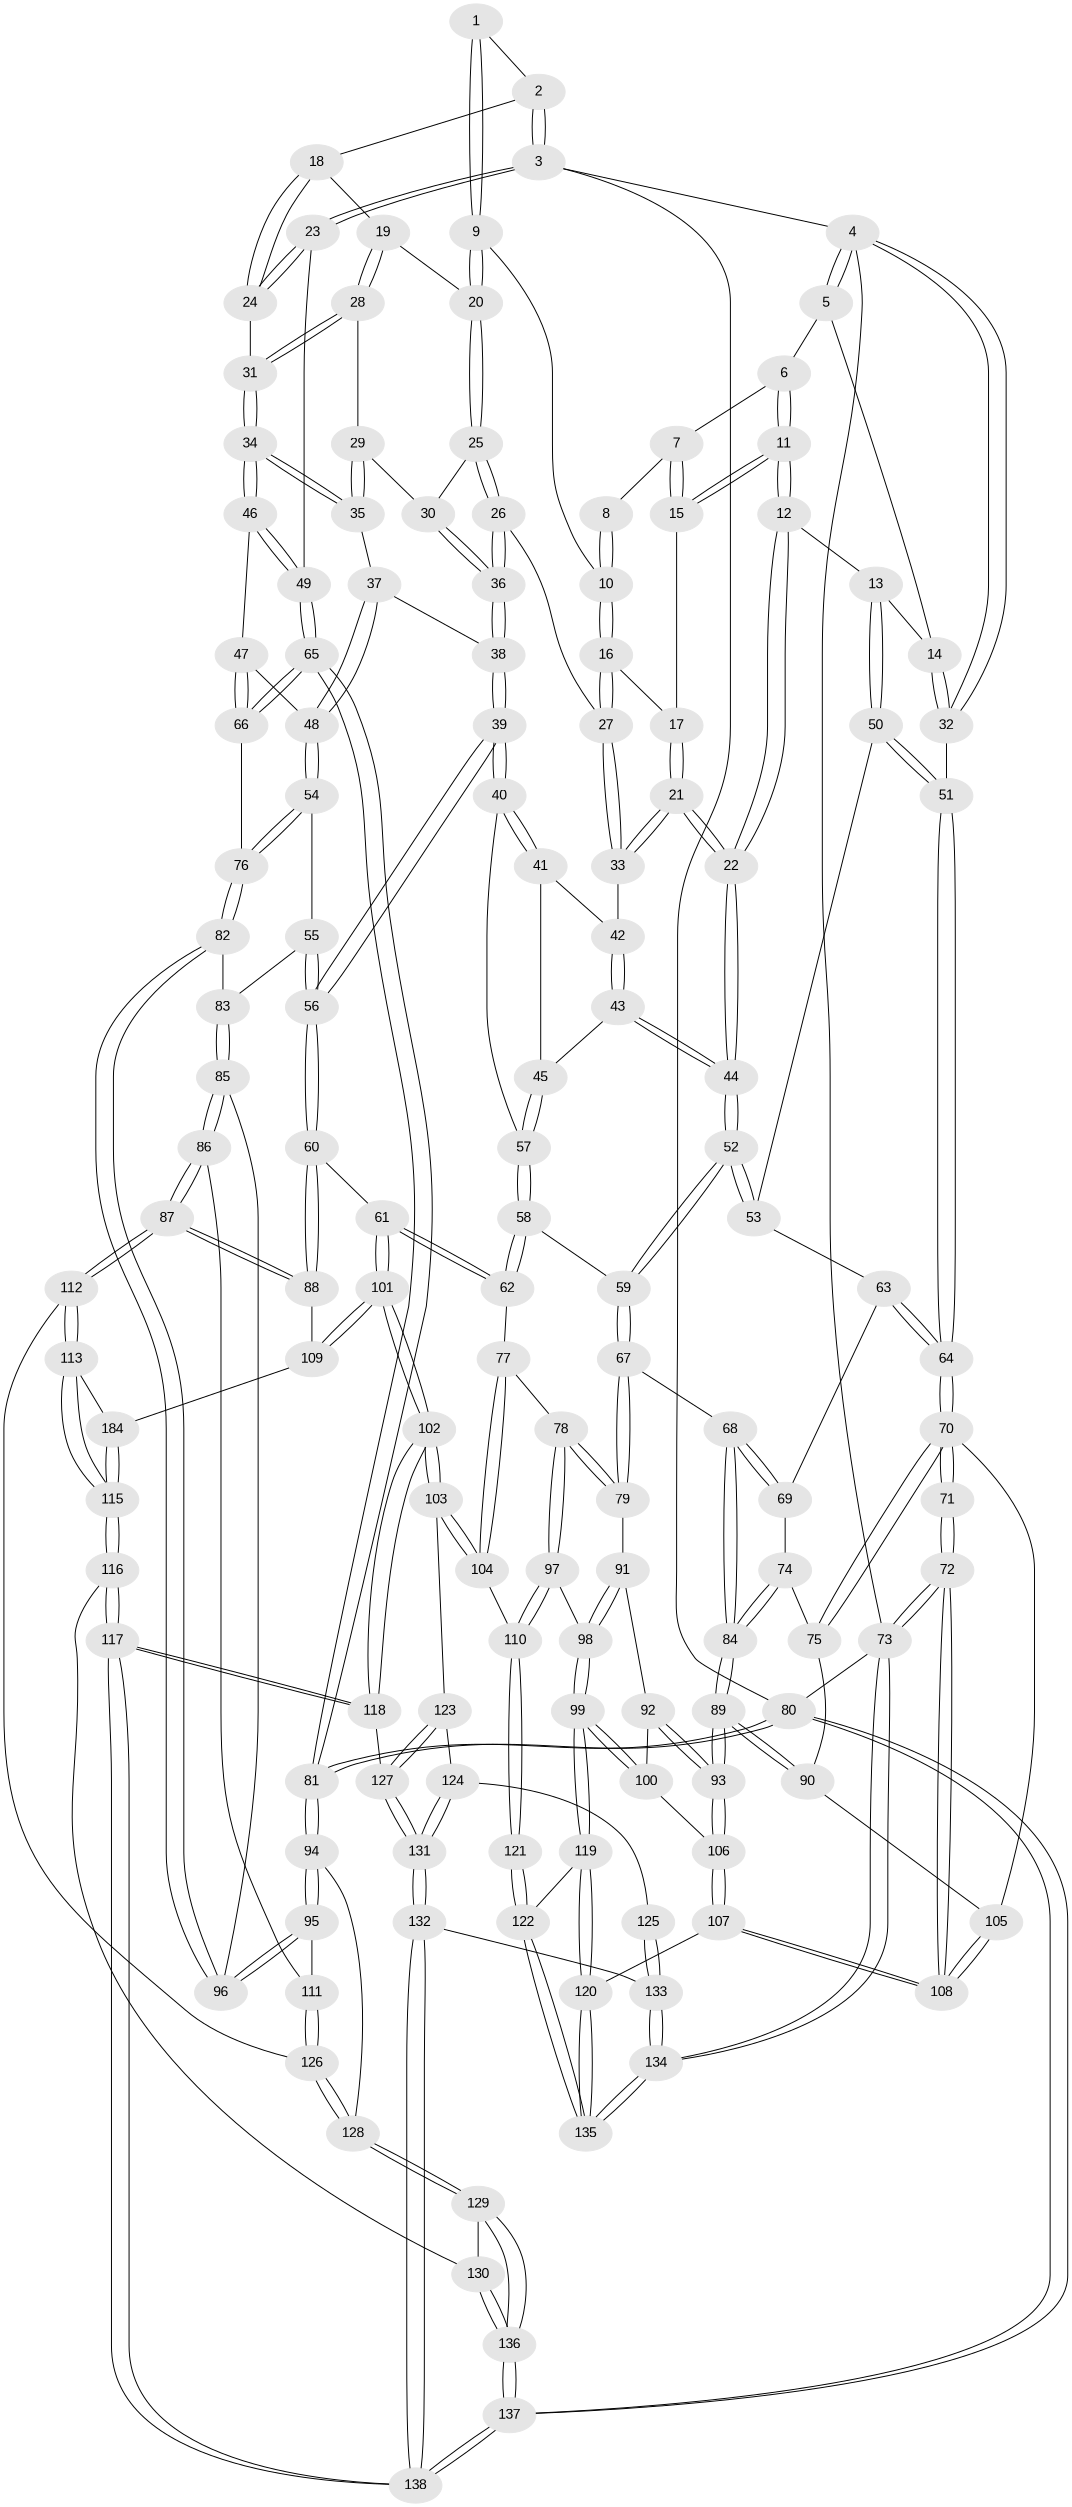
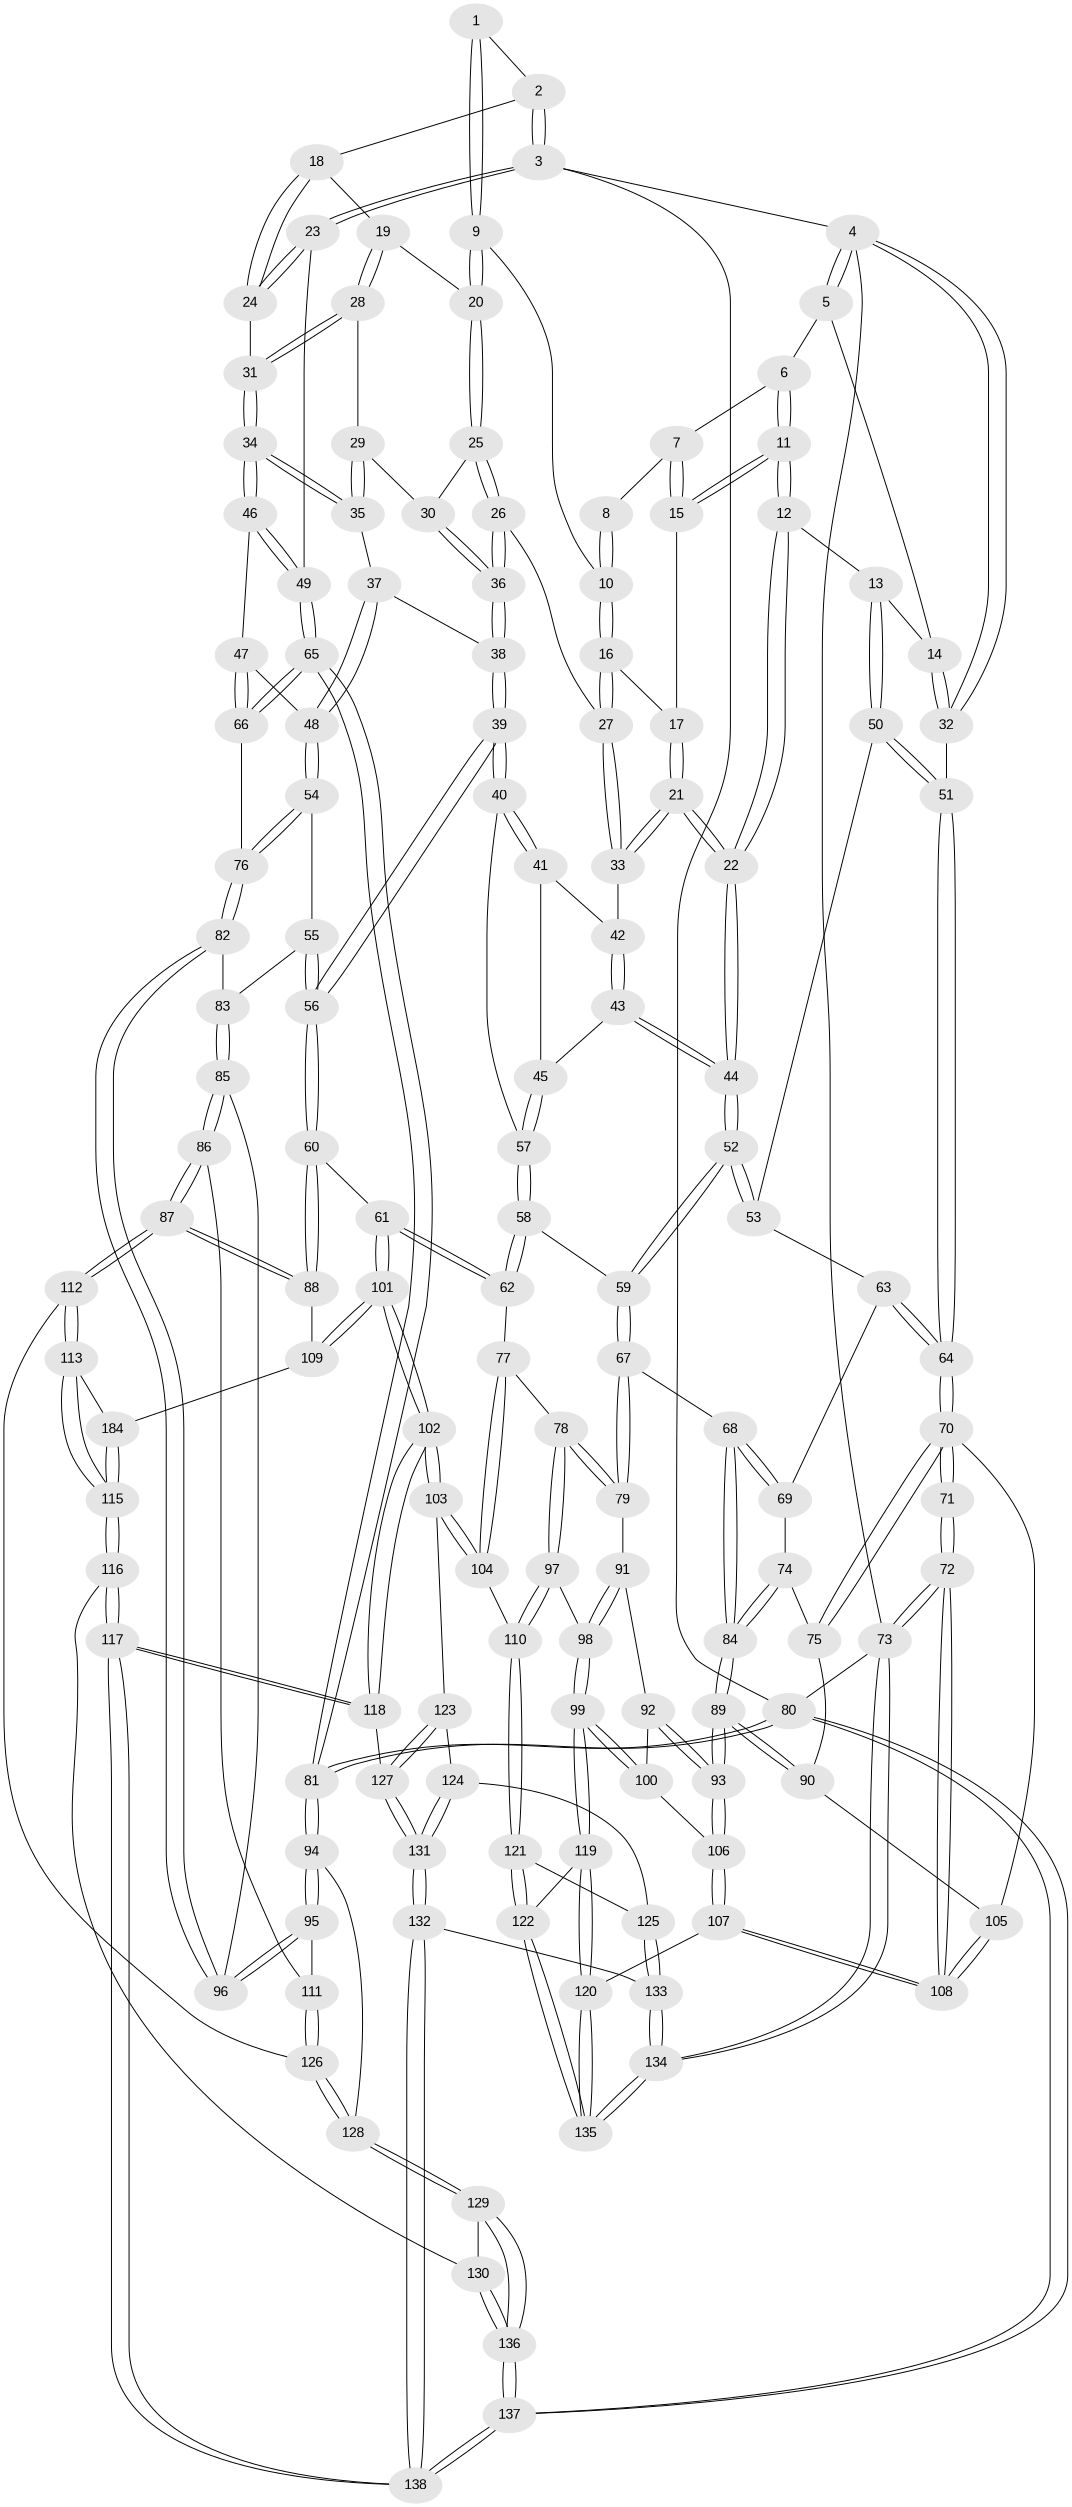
edge "121" -- "125": added
